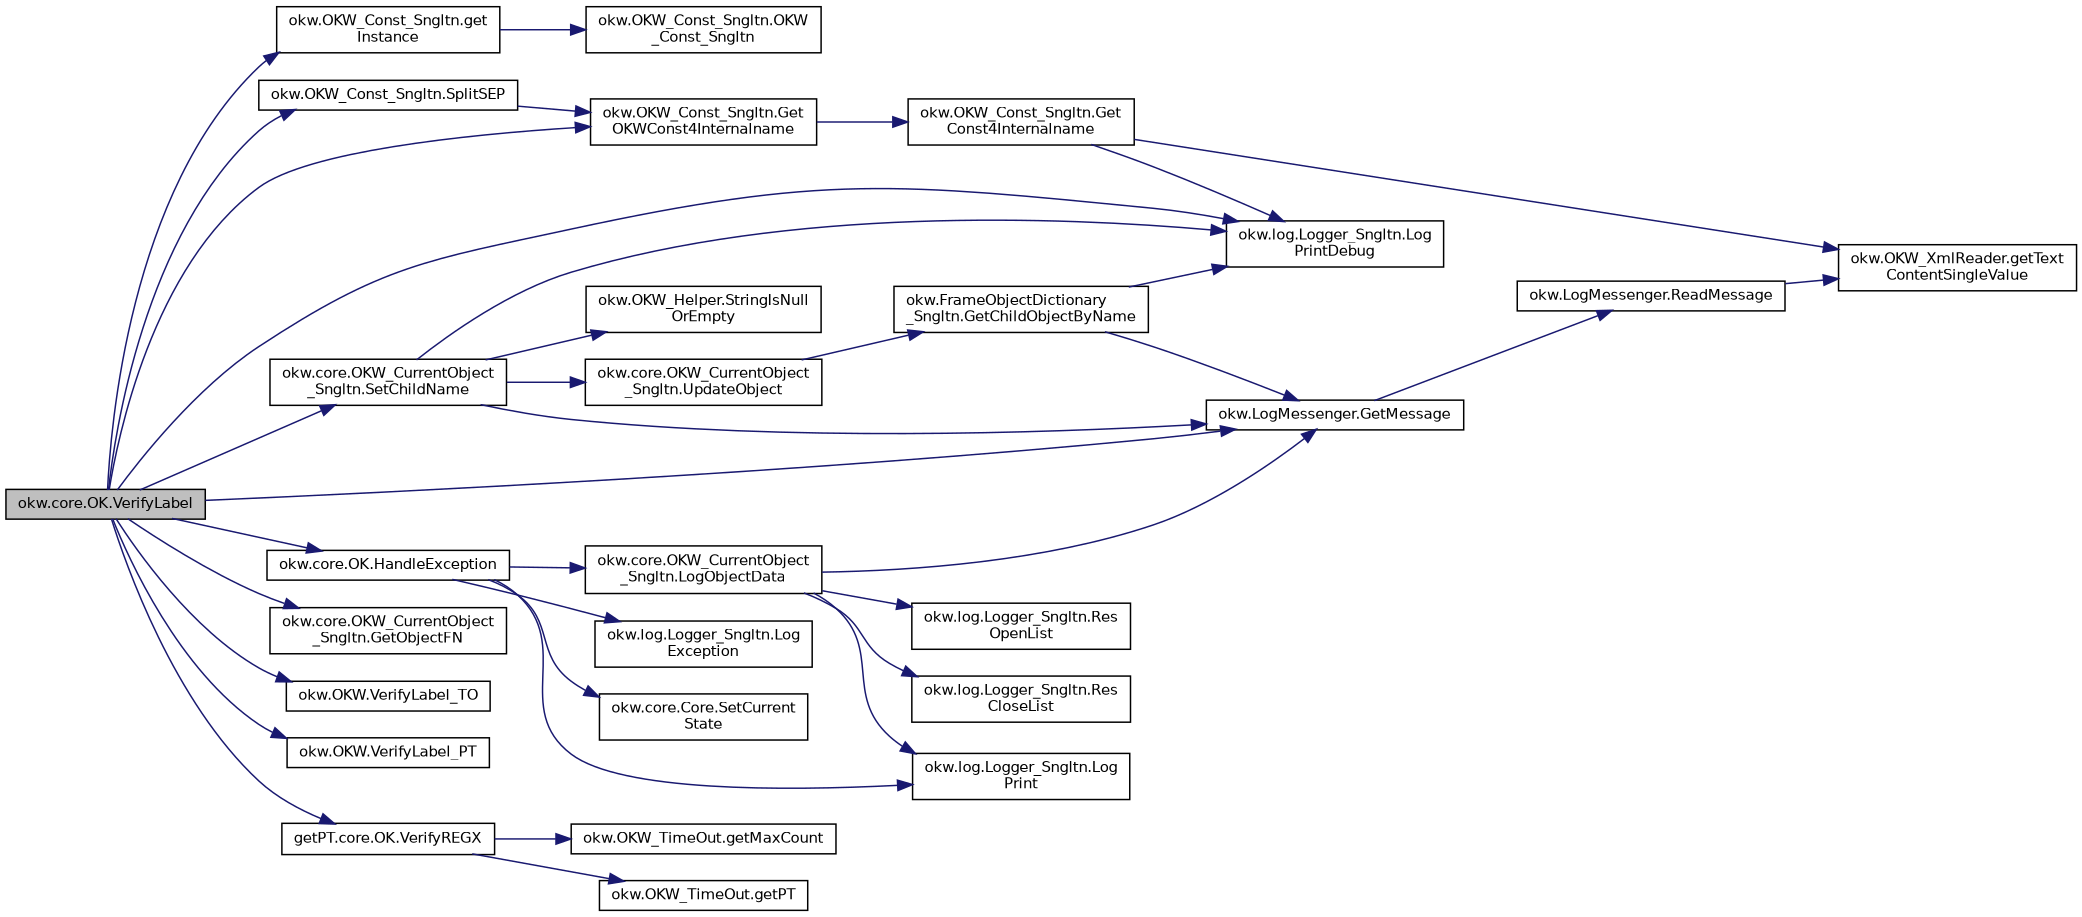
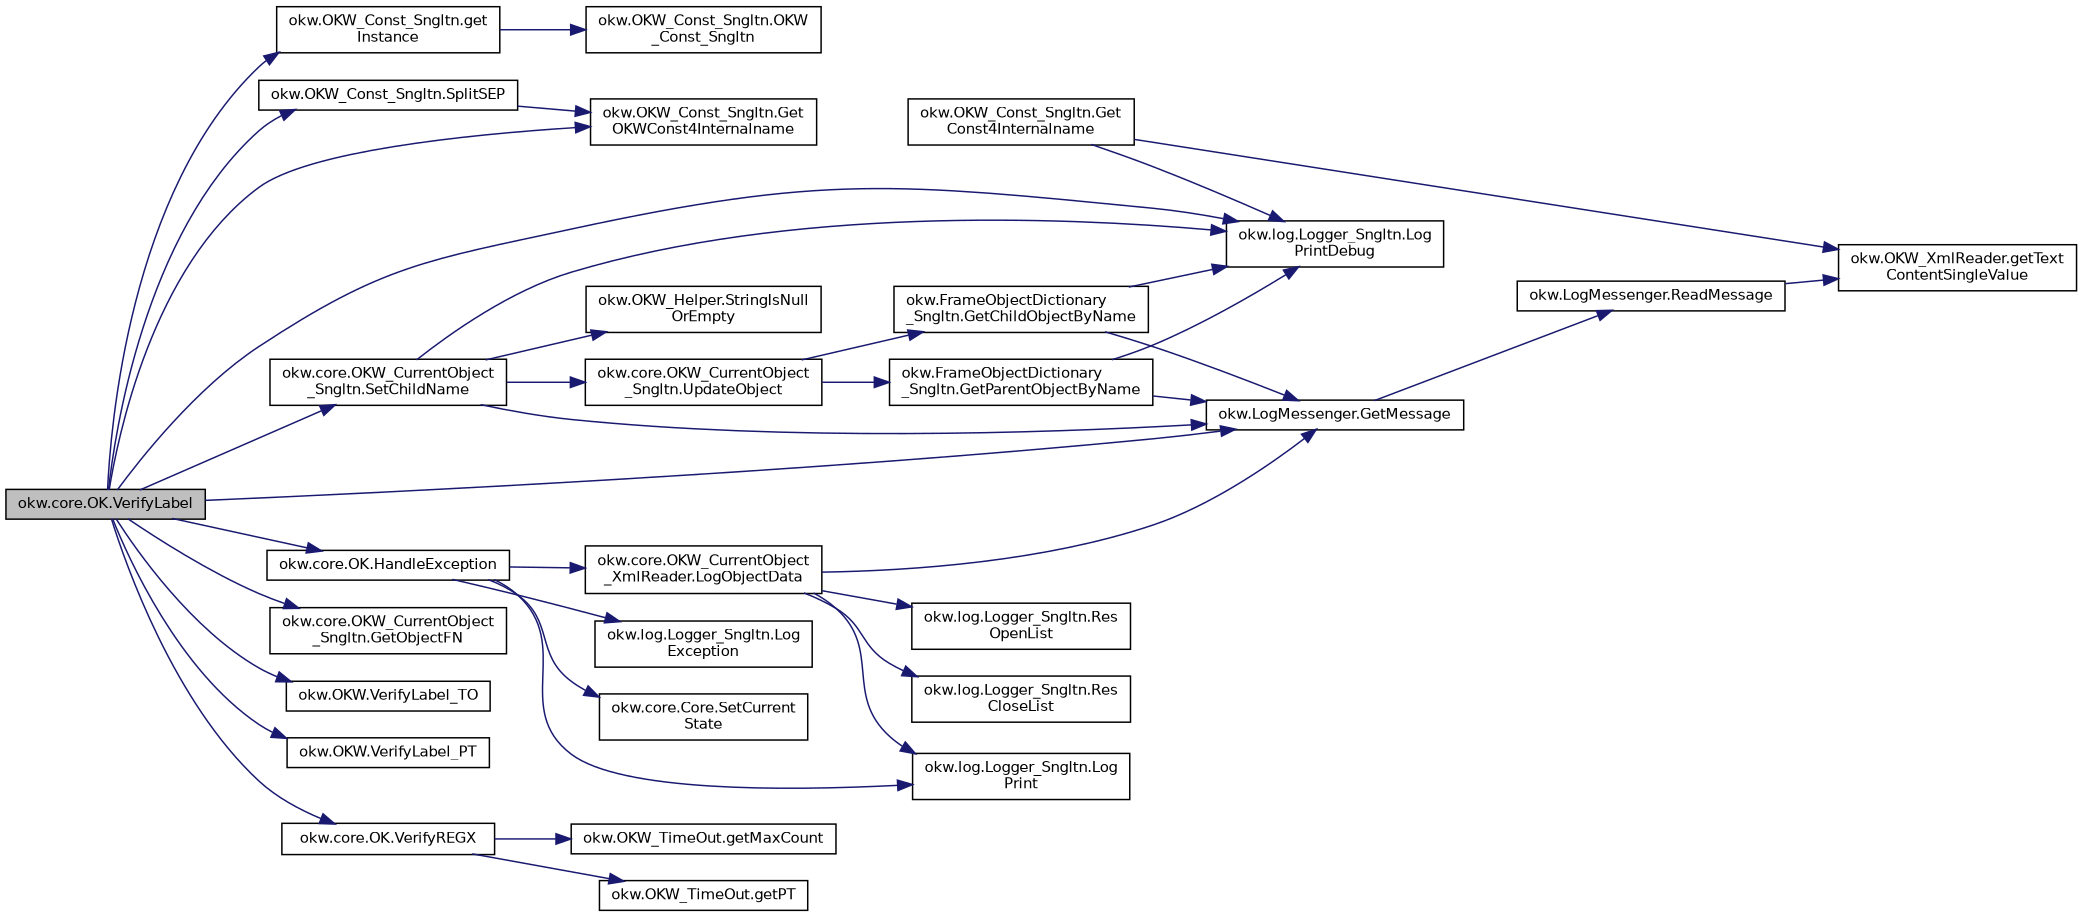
edge "okw.OKW_Const_Sngltn.Get OKWConst4Internalname" -> "okw.OKW_Const_Sngltn.Get Const4Internalname": removed
node "okw.FrameObjectDictionary _Sngltn.GetParentObjectByName": added
node "okw.core.OKW_CurrentObject _Sngltn.LogObjectData": label "okw.core.OKW_CurrentObject _Sngltn.LogObjectData" -> "okw.core.OKW_CurrentObject _XmlReader.LogObjectData"
node "getPT.core.OK.VerifyREGX": label "getPT.core.OK.VerifyREGX" -> "okw.core.OK.VerifyREGX"
